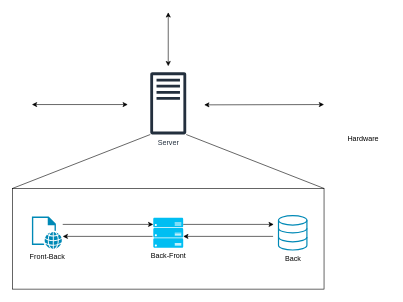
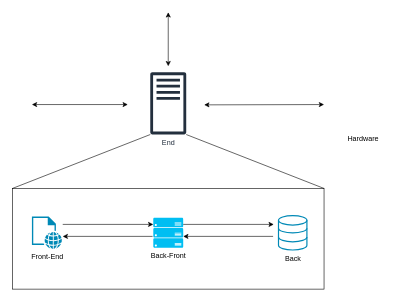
node "Server": label "Server" -> "End"
node "Front-Back": label "Front-Back" -> "Front-End"
